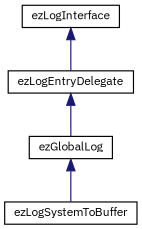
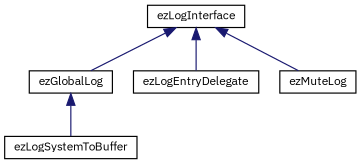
node "ezMuteLog": added
edge "ezGlobalLog" -> "ezLogEntryDelegate": now "ezGlobalLog" -> "ezLogInterface"
